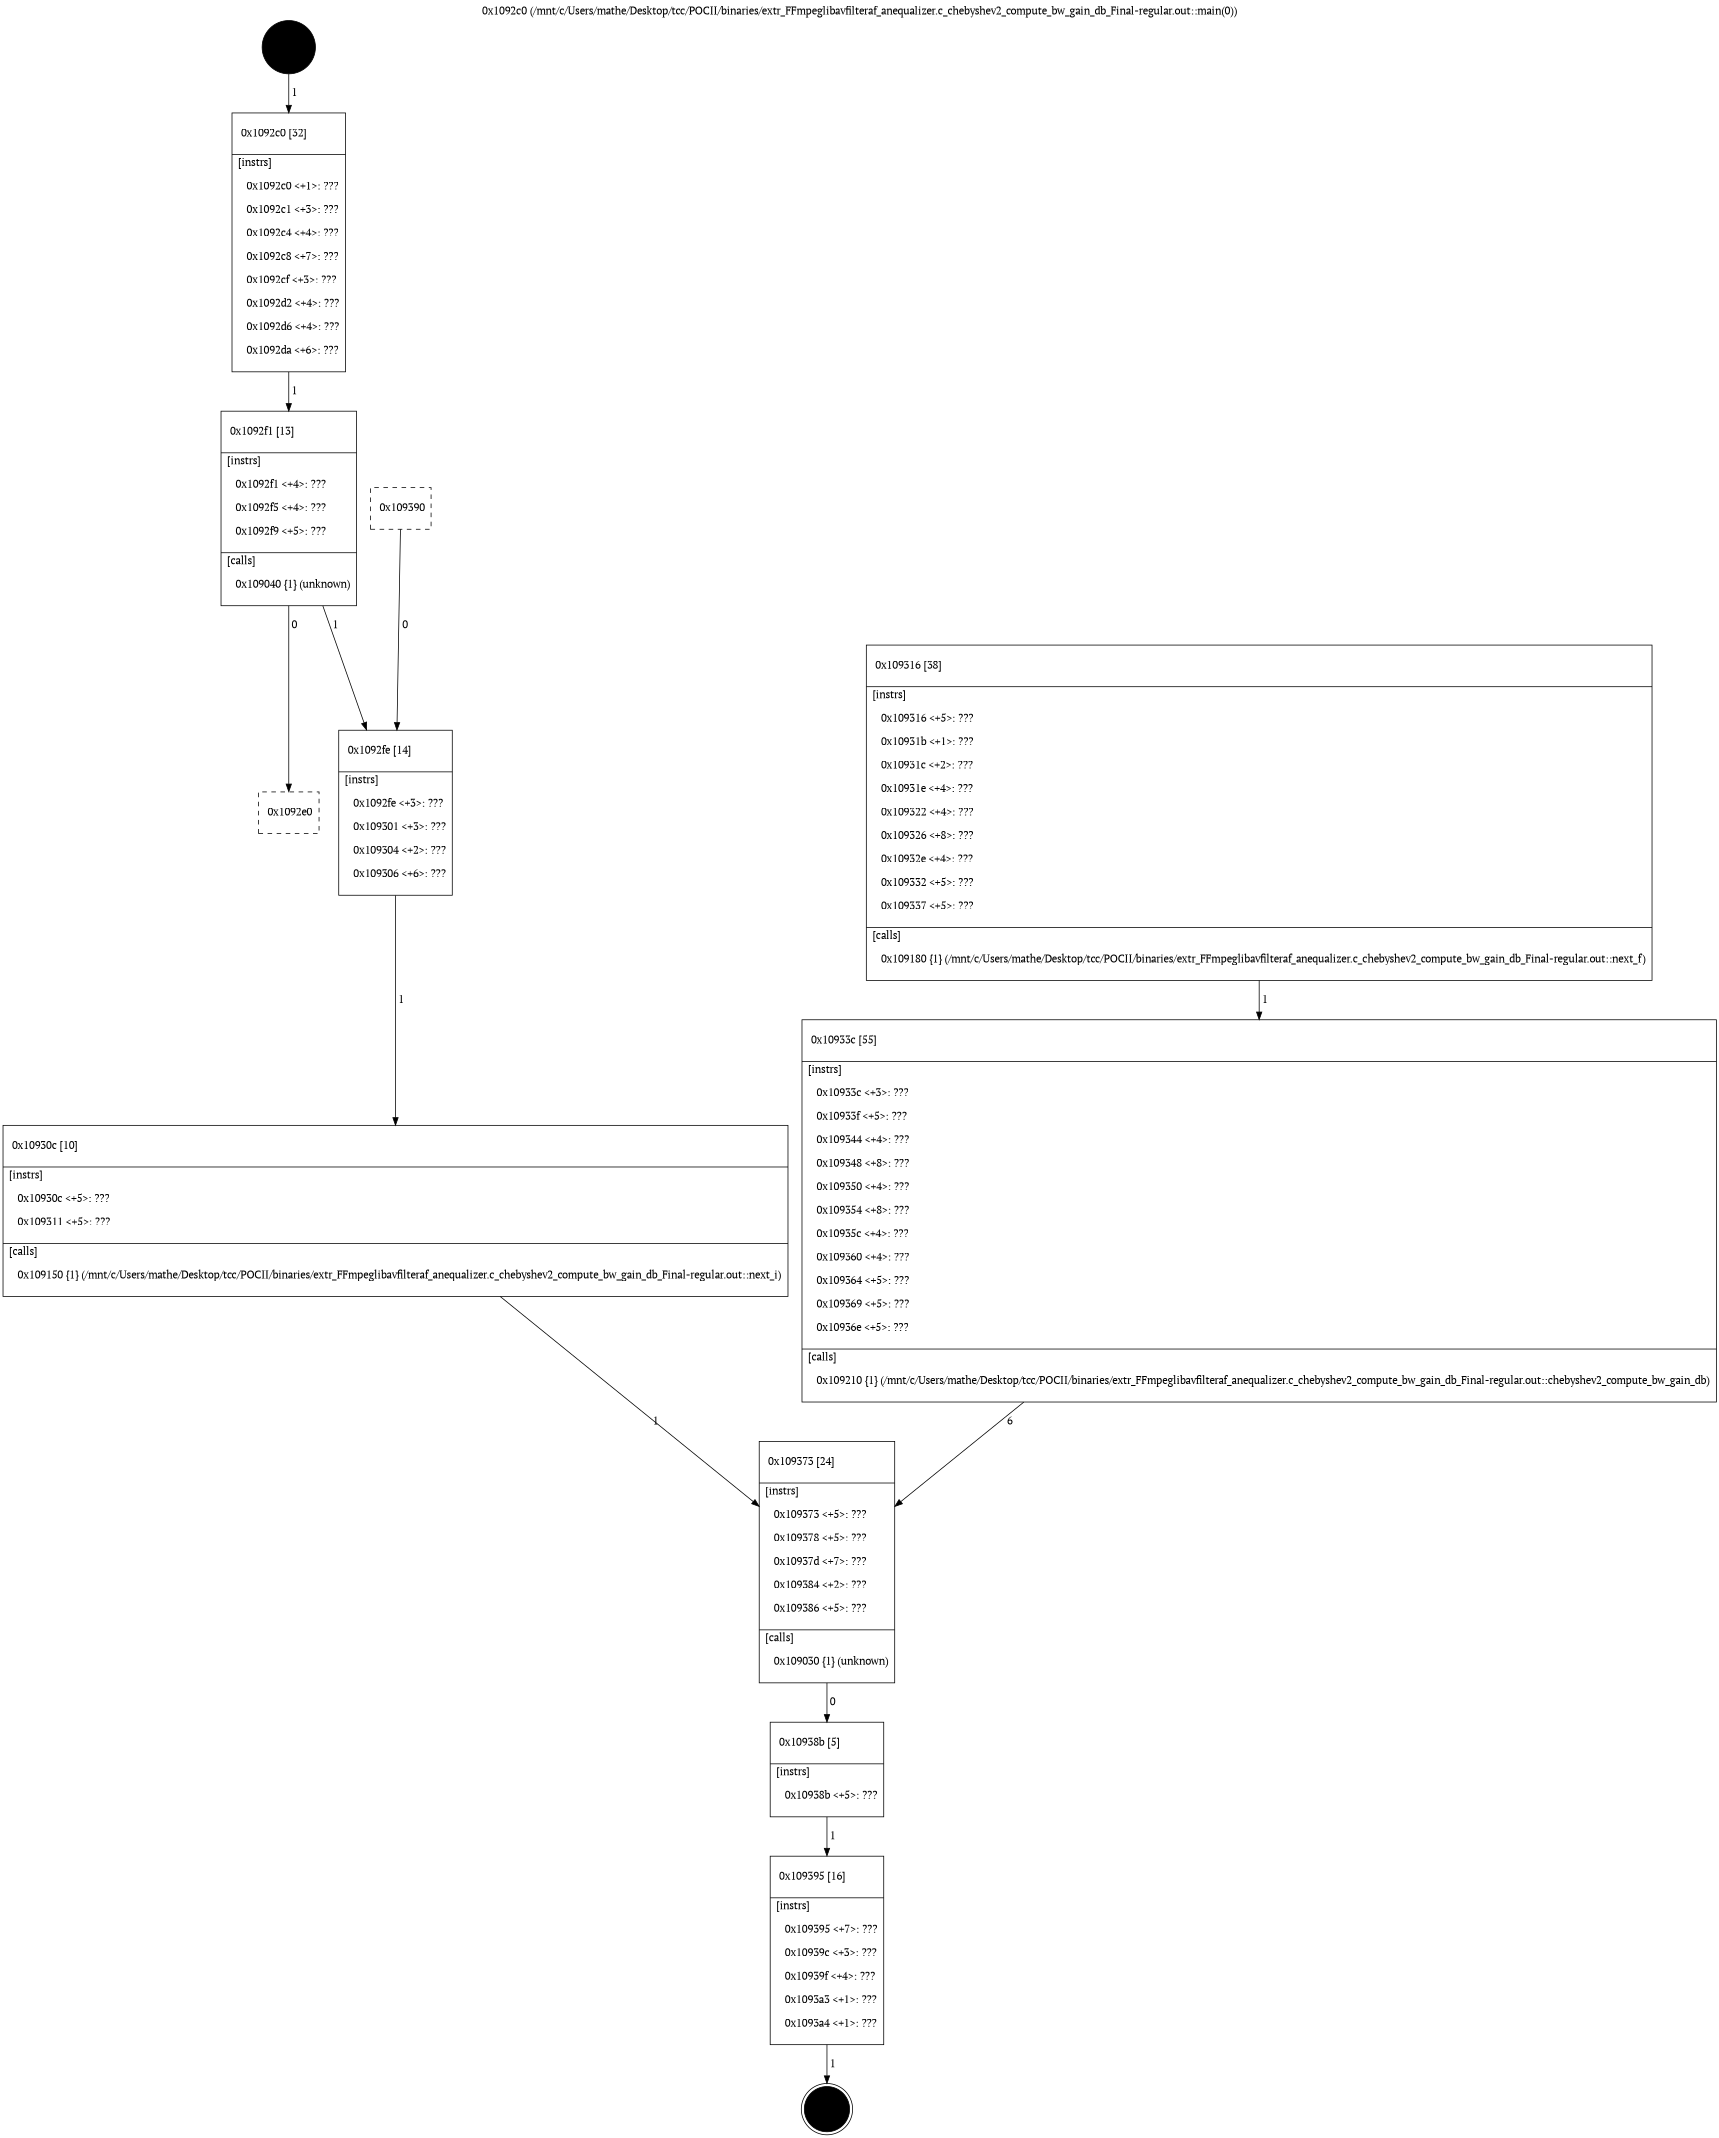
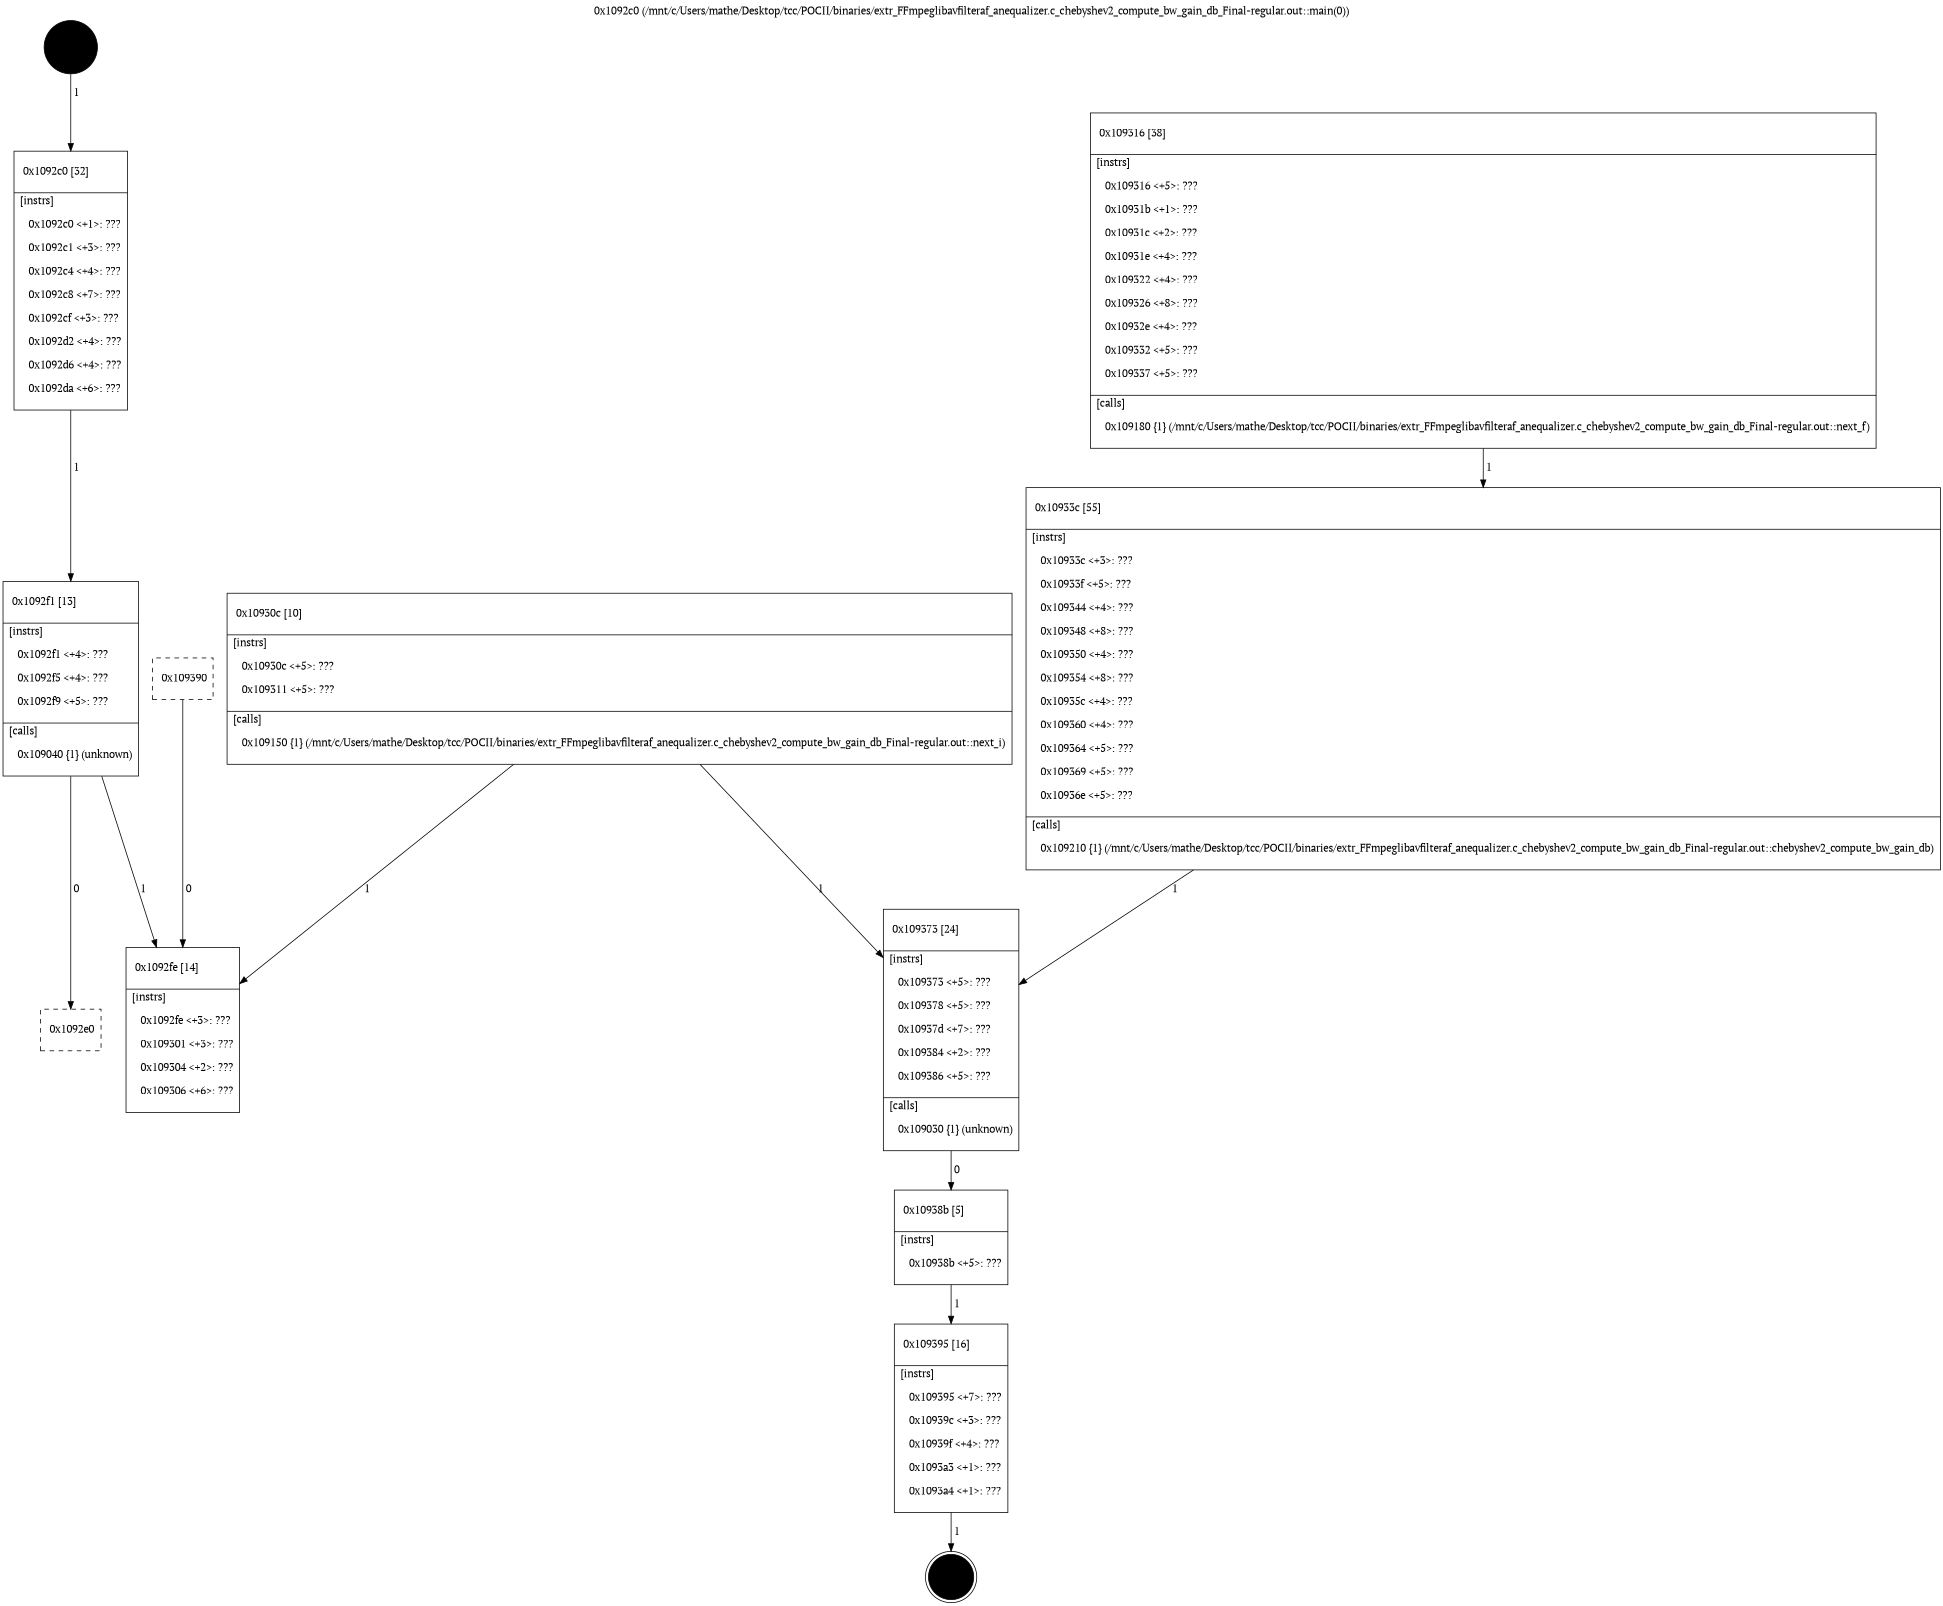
edge "0x1092fe [14]" -> "0x10930c [10]": reversed
edge "0x10933c [55]" -> "0x109373 [24]": label " 6" -> " 1"
